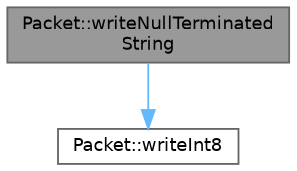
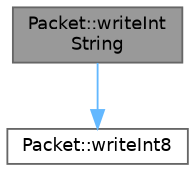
node "Packet::writeNullTerminated String": label "Packet::writeNullTerminated String" -> "Packet::writeInt String"
